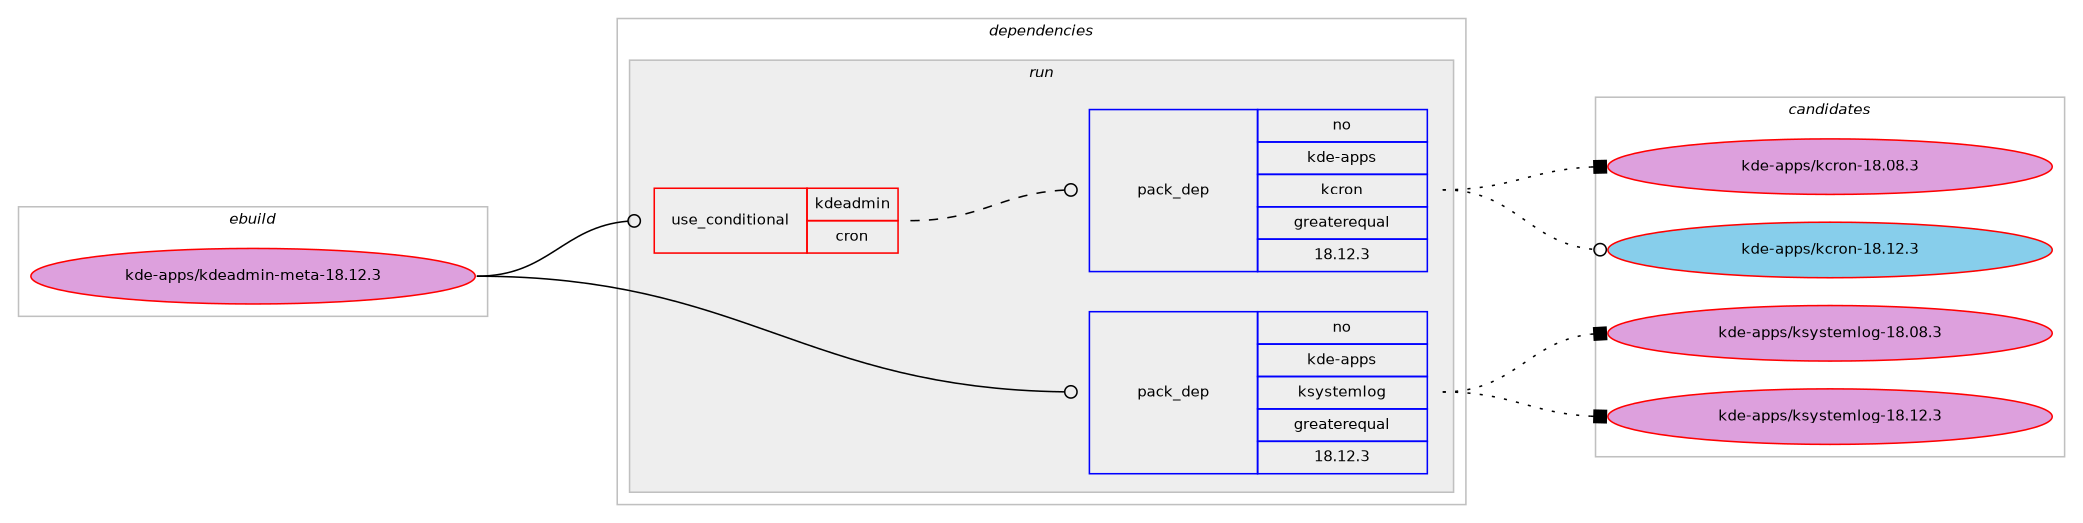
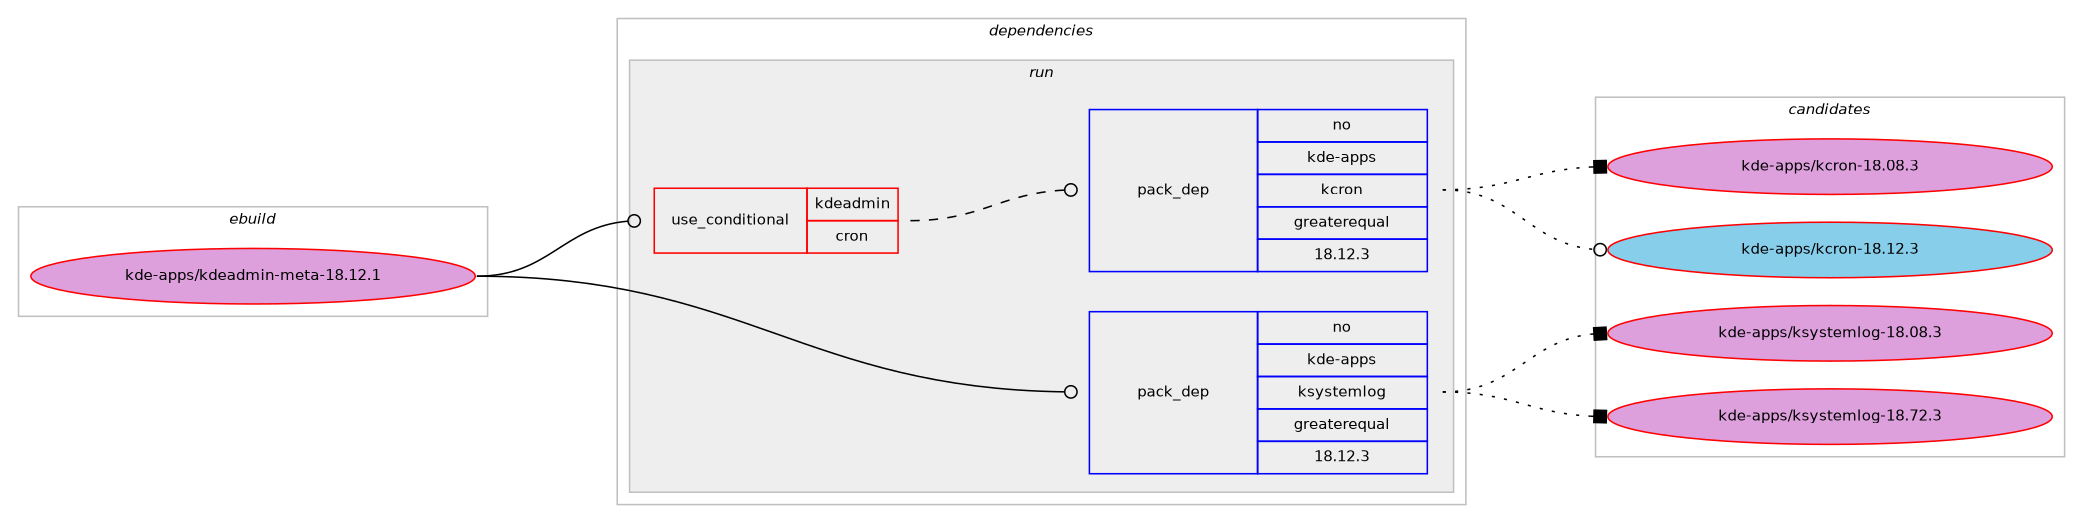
node "kde-apps/kdeadmin-meta-18.12.3": label "kde-apps/kdeadmin-meta-18.12.3" -> "kde-apps/kdeadmin-meta-18.12.1"
node "kde-apps/ksystemlog-18.12.3": label "kde-apps/ksystemlog-18.12.3" -> "kde-apps/ksystemlog-18.72.3"
